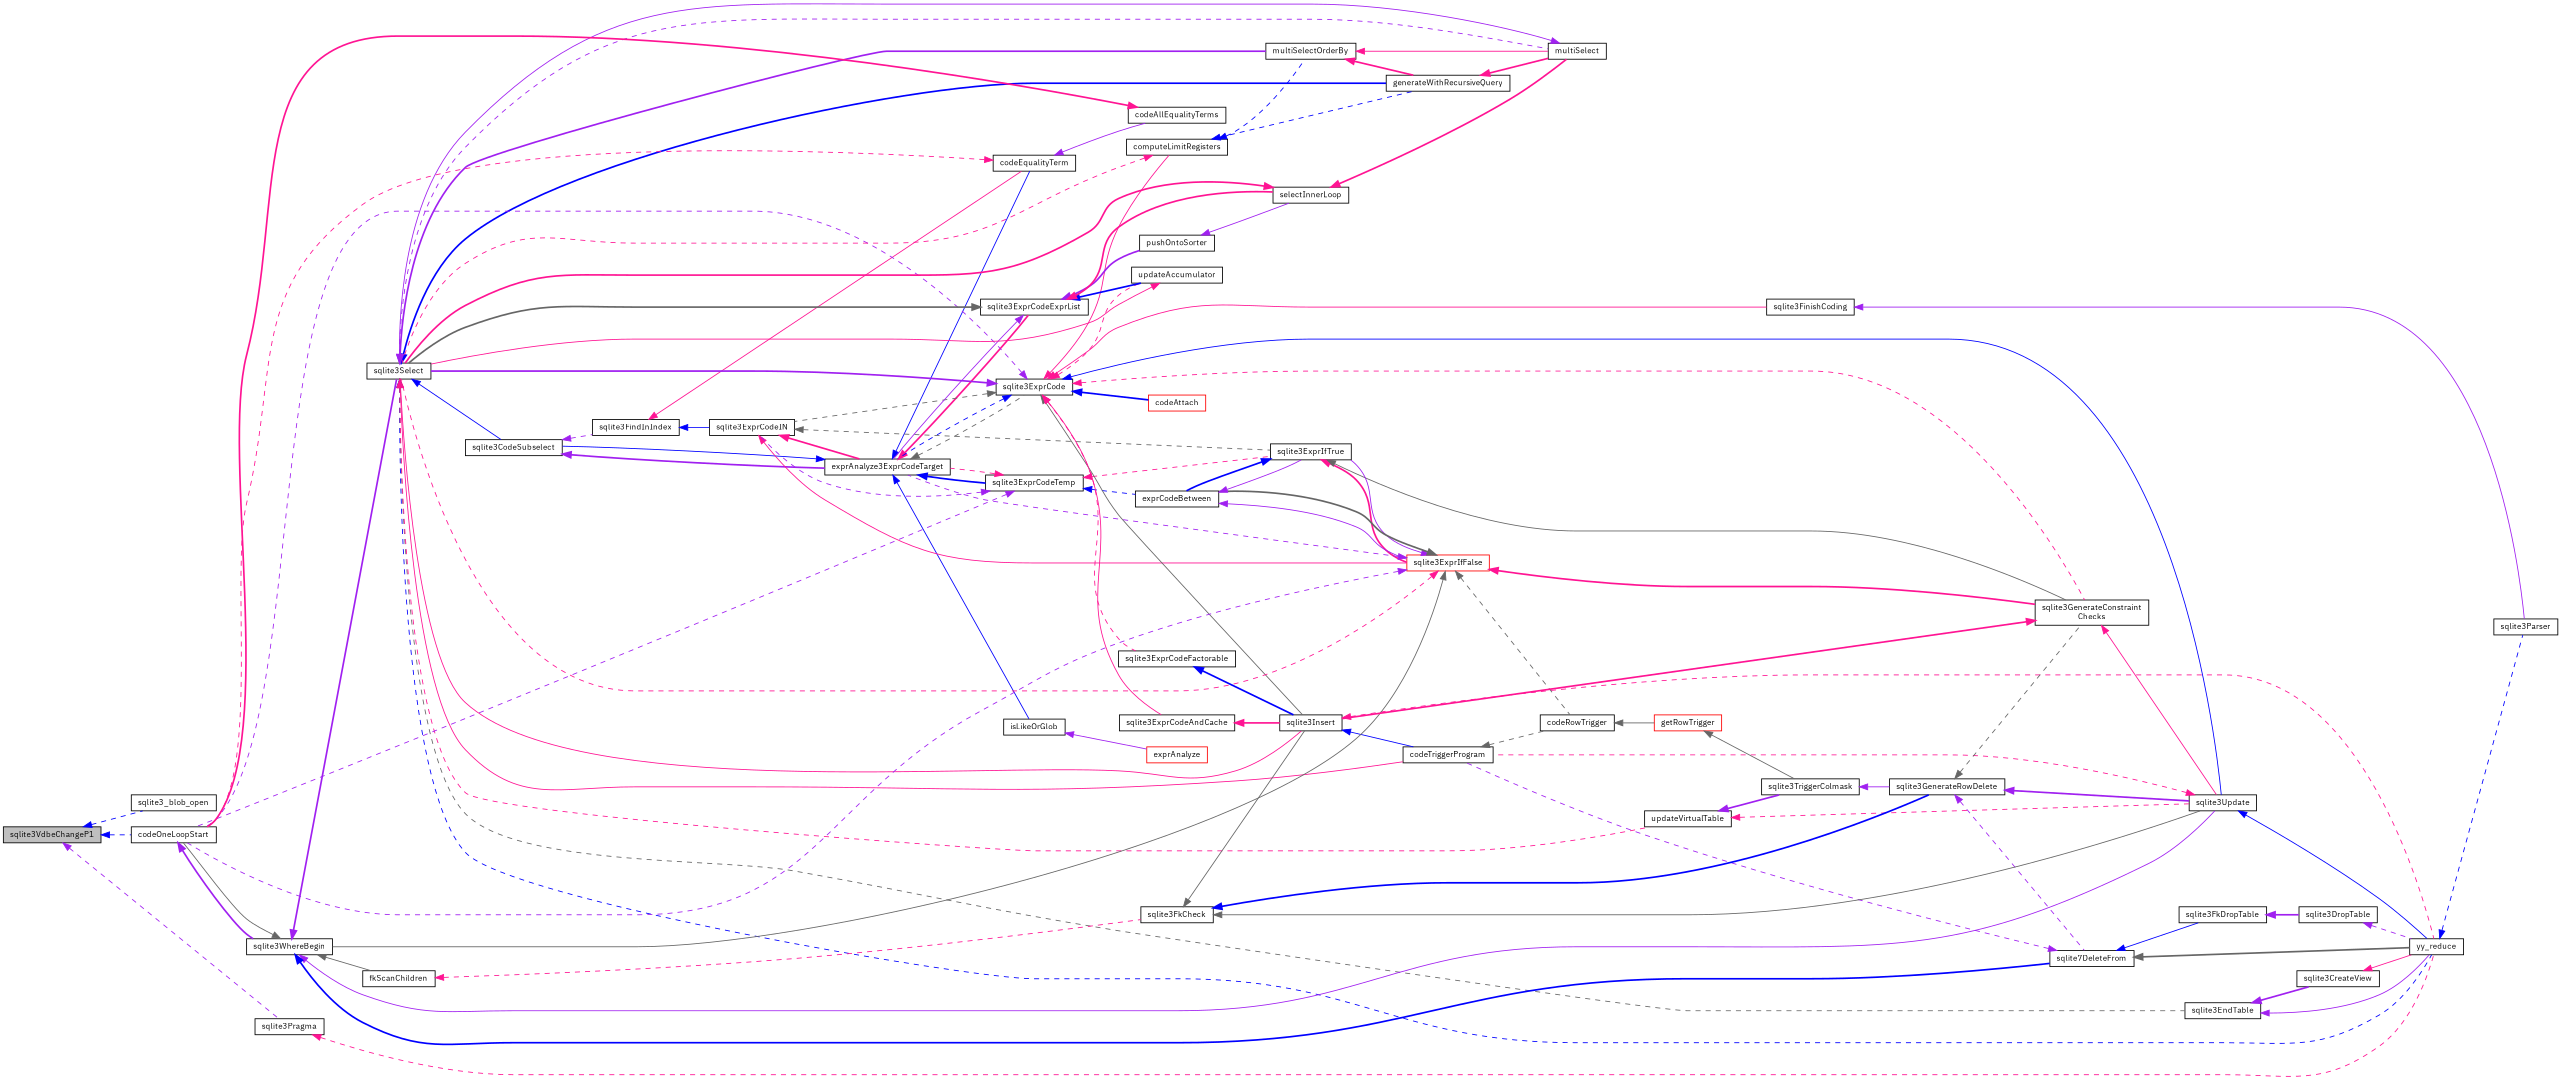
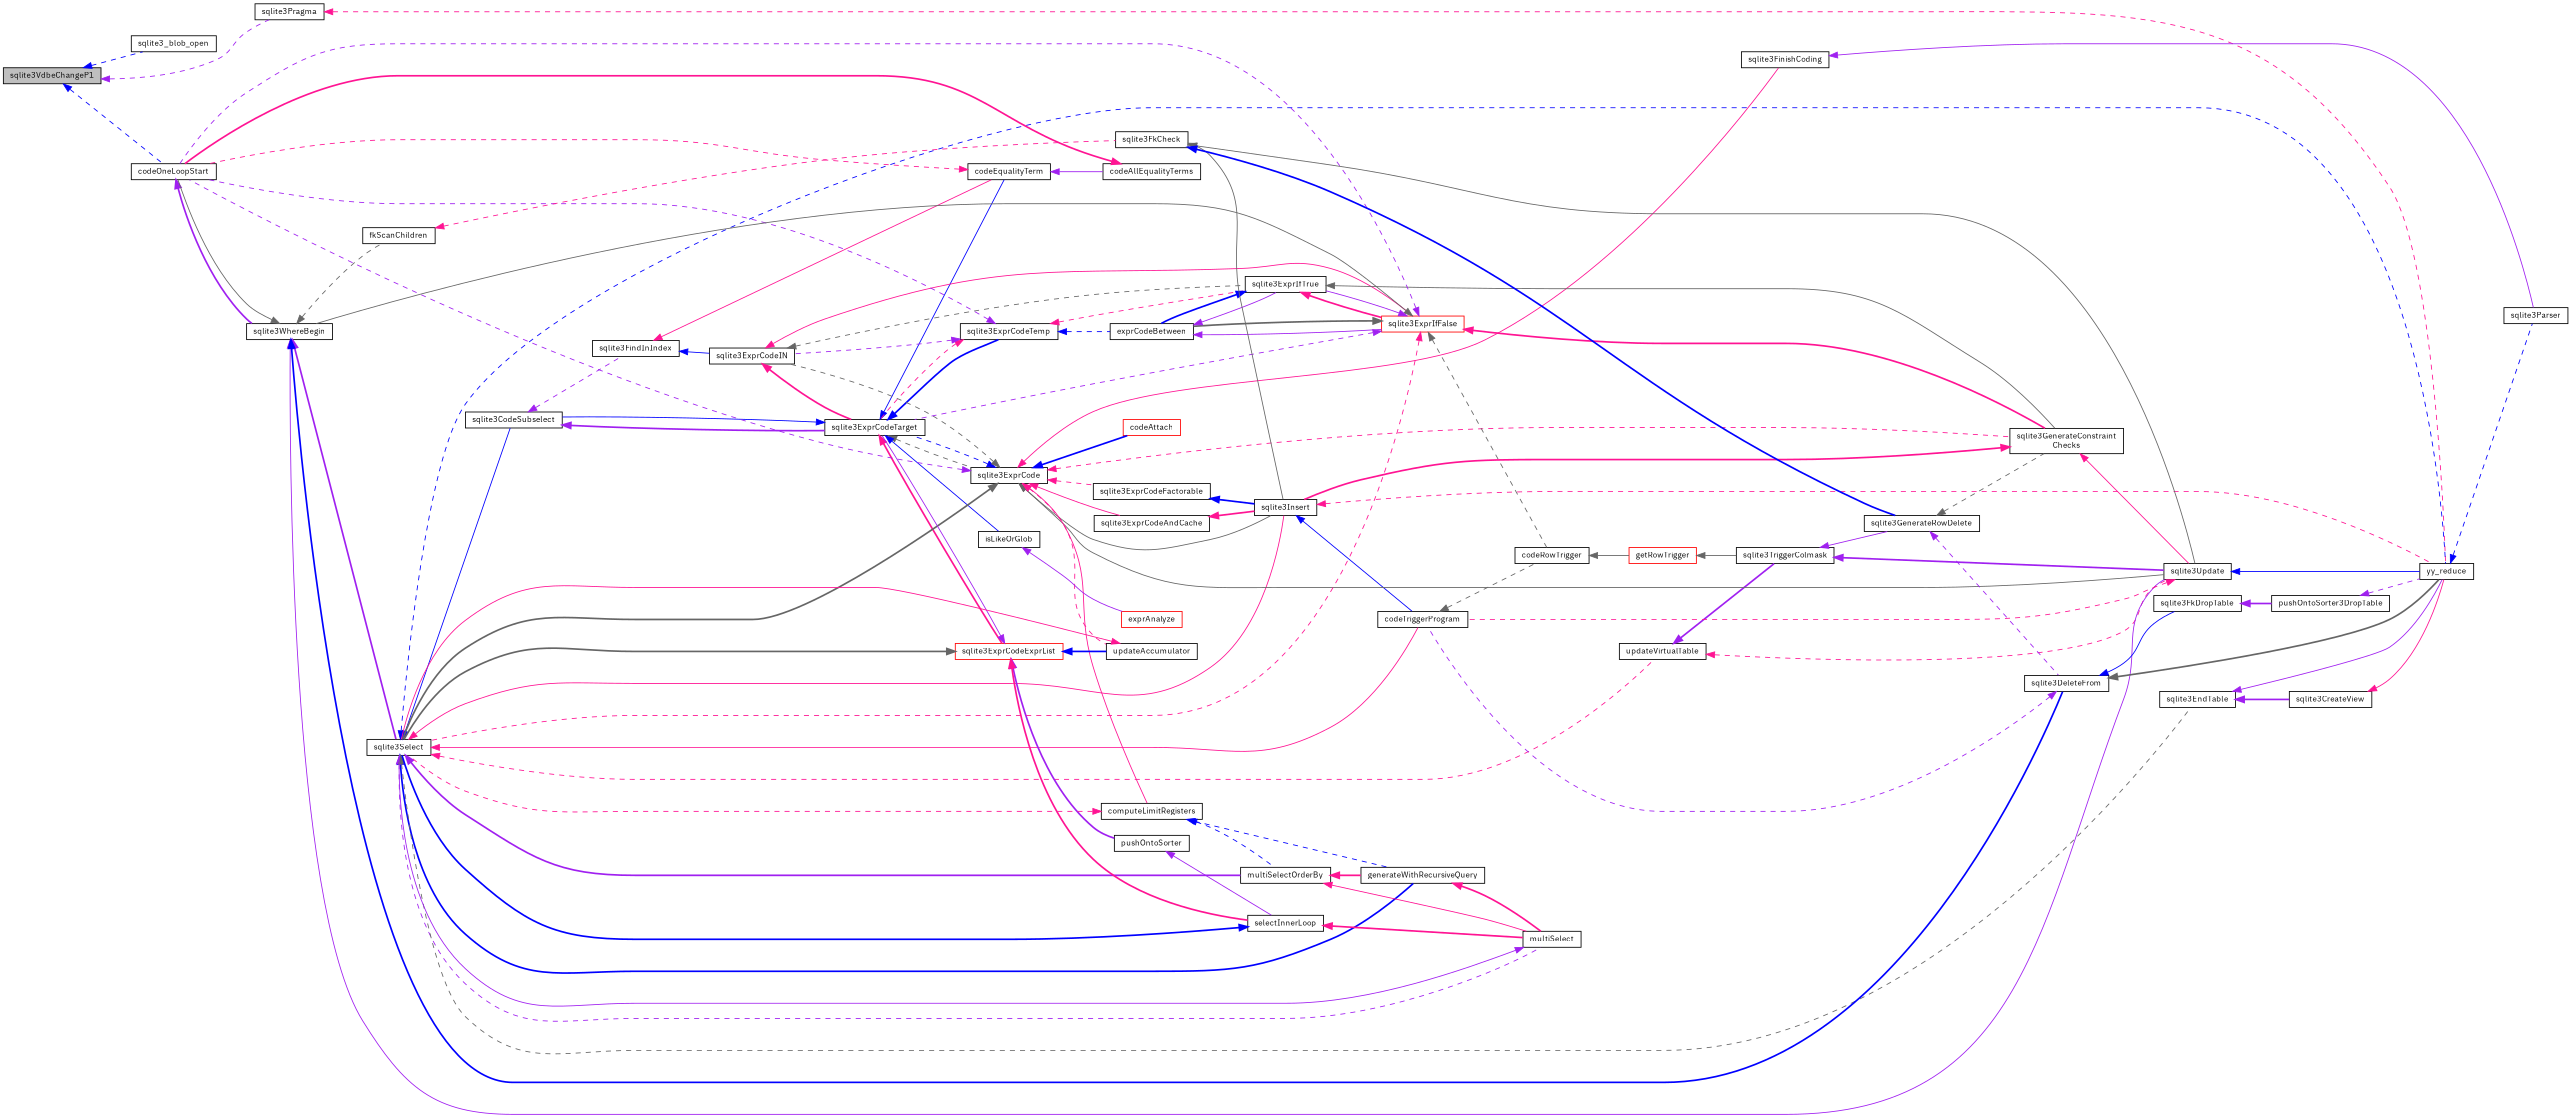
edge "sqlite3Select" -> "selectInnerLoop": color deeppink -> blue
node "sqlite3ExprCodeExprList": color black -> red
edge "sqlite3Update" -> "sqlite3ExprCode": color blue -> gray40
edge "sqlite3Select" -> "sqlite3ExprCode": color purple -> gray40
node "exprAnalyze3ExprCodeTarget": label "exprAnalyze3ExprCodeTarget" -> "sqlite3ExprCodeTarget"
edge "sqlite3Update" -> "sqlite3GenerateRowDelete": now "sqlite3Update" -> "sqlite3TriggerColmask"
node "sqlite3DropTable": label "sqlite3DropTable" -> "pushOntoSorter3DropTable"
node "sqlite7DeleteFrom": label "sqlite7DeleteFrom" -> "sqlite3DeleteFrom"
edge "fkScanChildren" -> "sqlite3WhereBegin": style solid -> dashed
